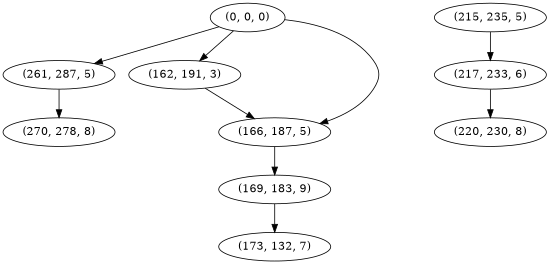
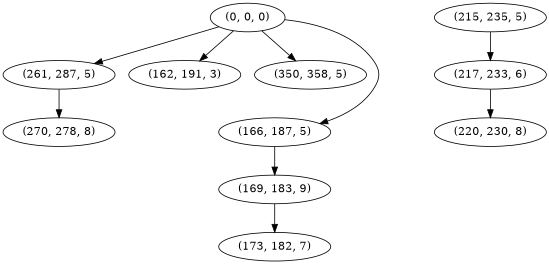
node "(350, 358, 5)": added
edge "(162, 191, 3)" -> "(166, 187, 5)": removed
node "(173, 132, 7)": label "(173, 132, 7)" -> "(173, 182, 7)"
